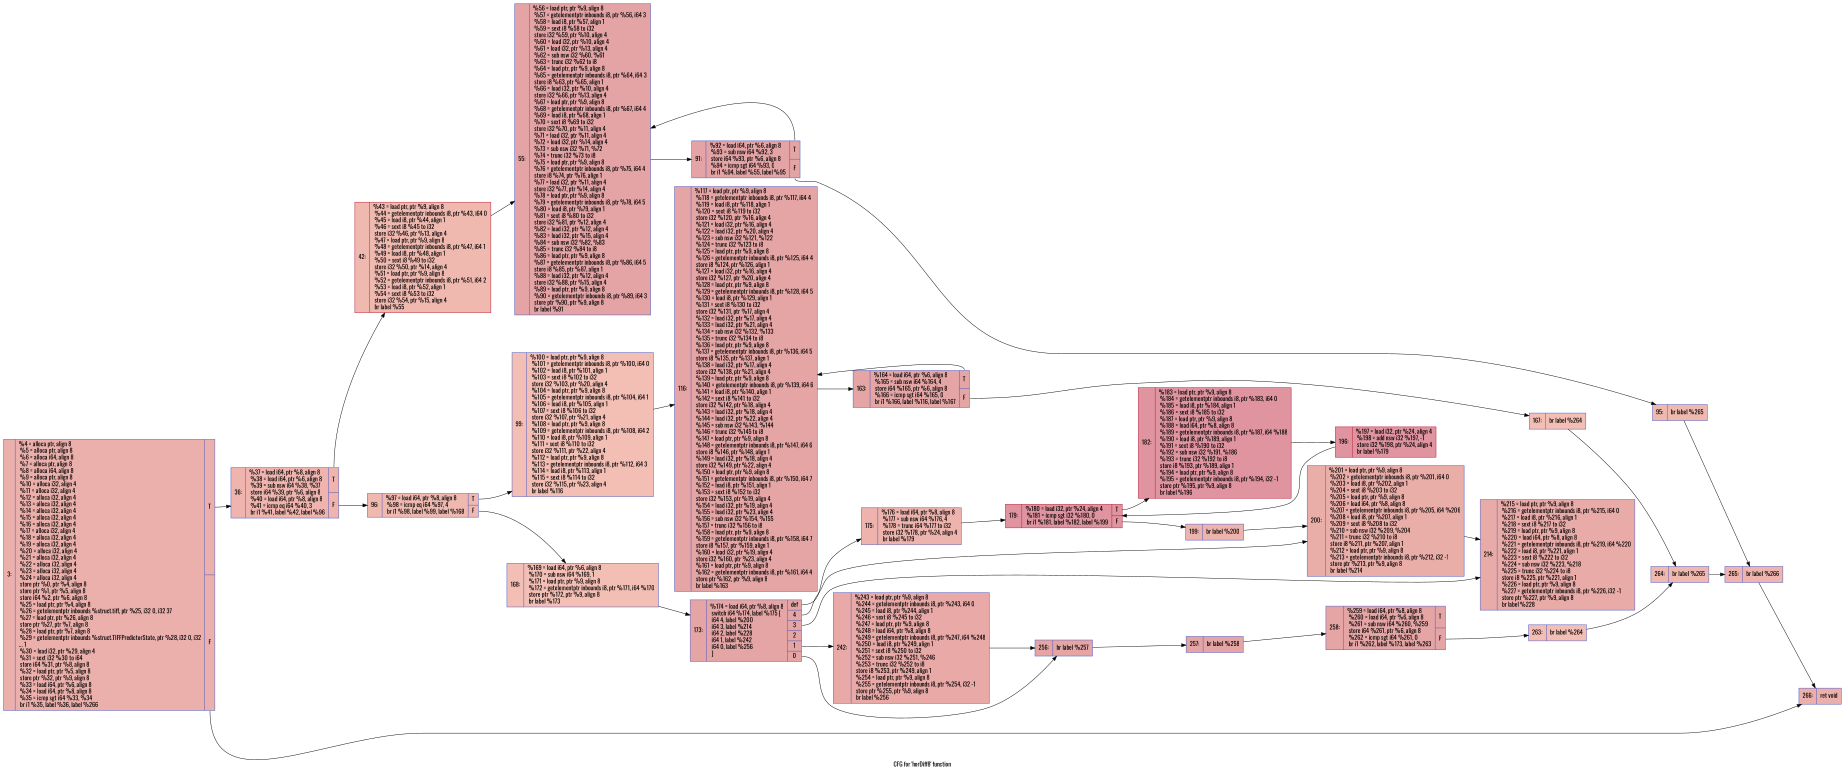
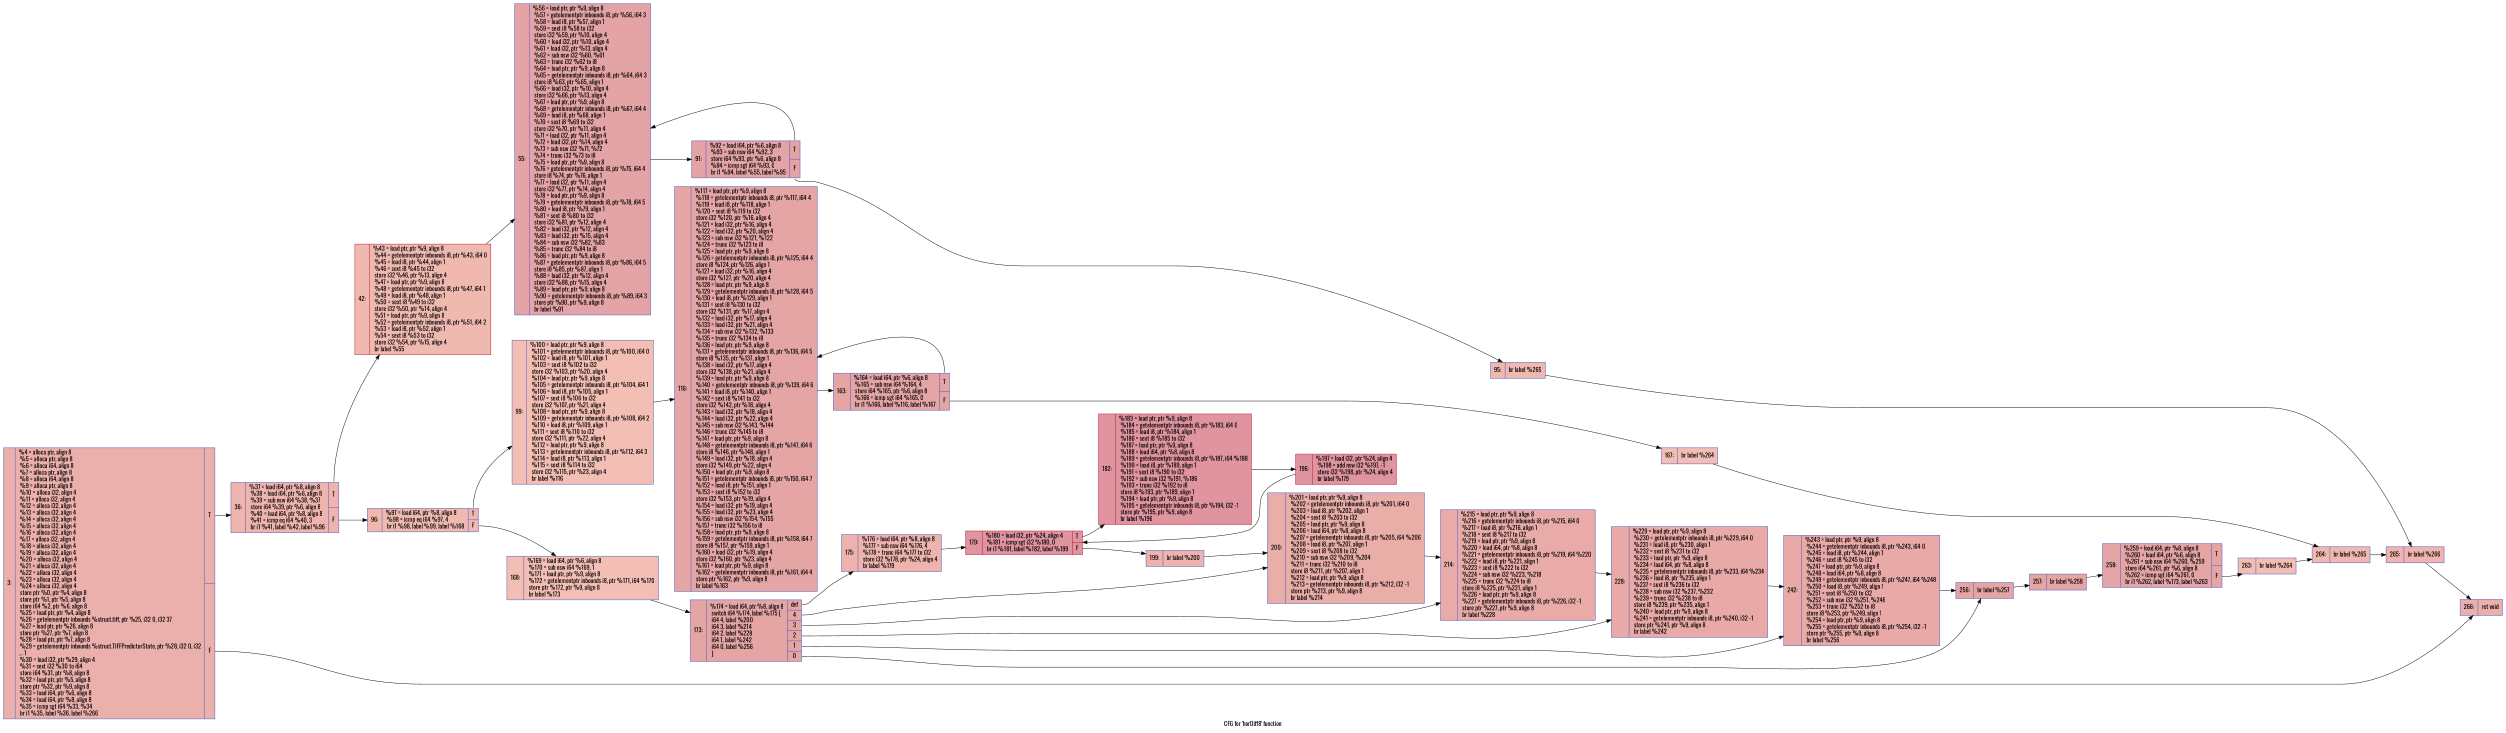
node "228:": added
